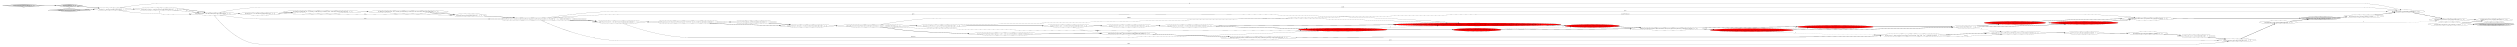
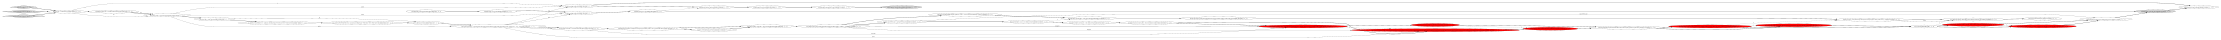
edge "testReaderCloseListenerIsCalled['1', '0', '0']" -> "testIsCacheable['0', '0', '1']": now "testReaderCloseListenerIsCalled['1', '0', '0']" -> "Directory dir = newDirectory()@@@3@@@['1', '1', '1']"
edge "assertEquals(1,closeCalls.get())@@@33@@@['1', '1', '0']" -> "IOUtils.close(open,writer,dir)@@@34@@@['1', '1', '0']": reversed
edge "assertEquals(0,open.getRefCount())@@@37@@@['1', '1', '0']" -> "assertEquals(1,count.get())@@@36@@@['1', '1', '0']": reversed
edge "assertTrue(closeCalled.get())@@@26@@@['0', '0', '1']" -> "assertEquals(1,closeCalls.get())@@@27@@@['0', '0', '1']": removed
